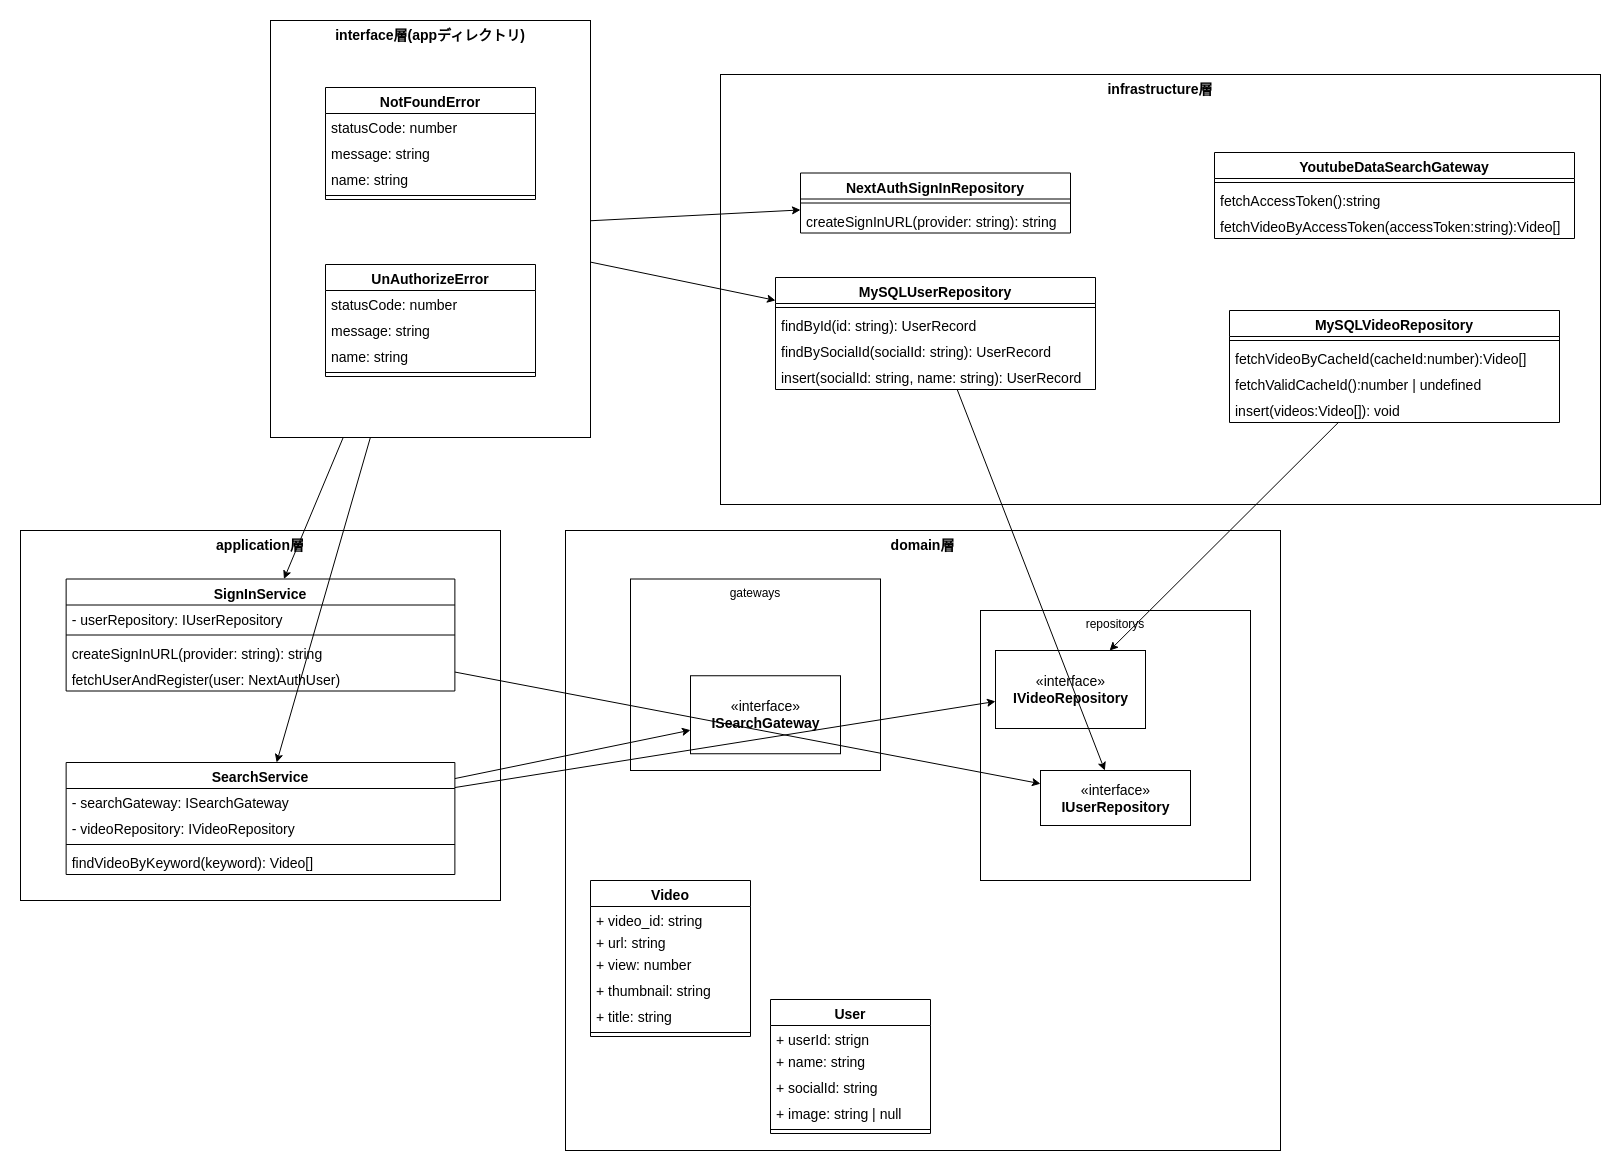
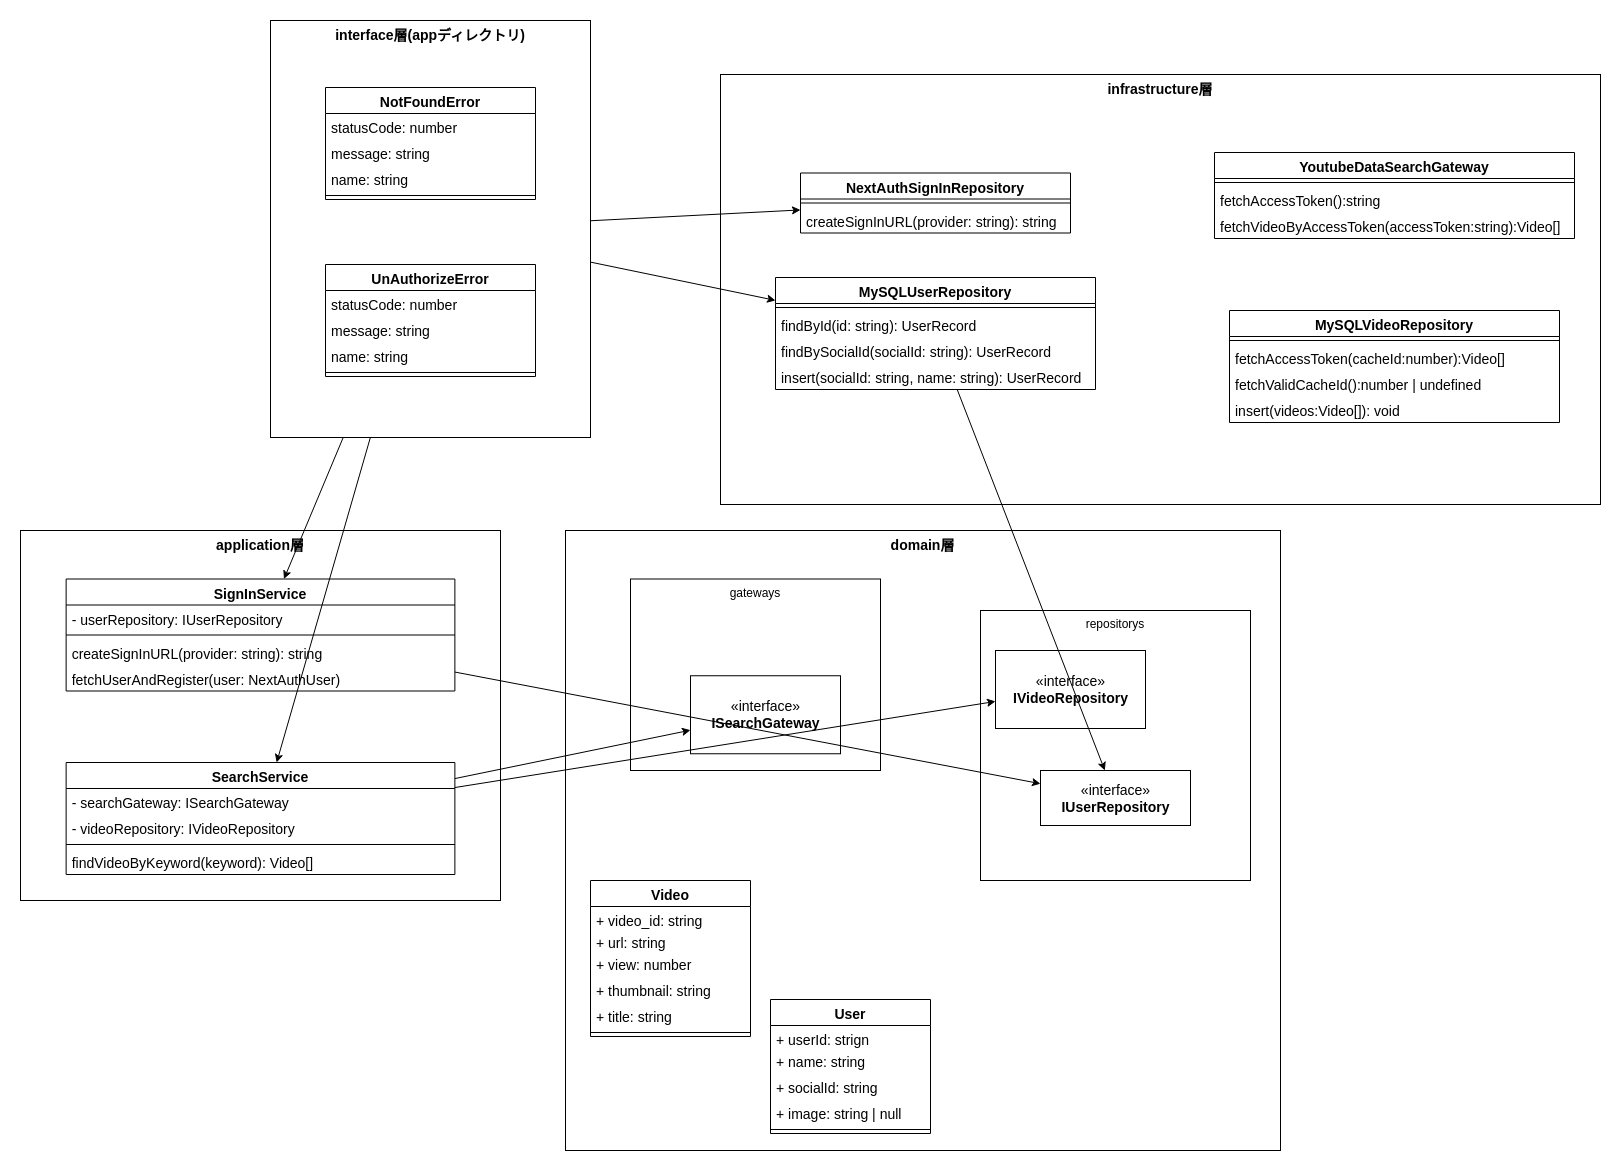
node "fetchVideoByCacheId(cacheId:number):Video[]": label "fetchVideoByCacheId(cacheId:number):Video[]" -> "fetchAccessToken(cacheId:number):Video[]"
edge "MySQLVideoRepository" -> "«interface» IVideoRepository": removed
